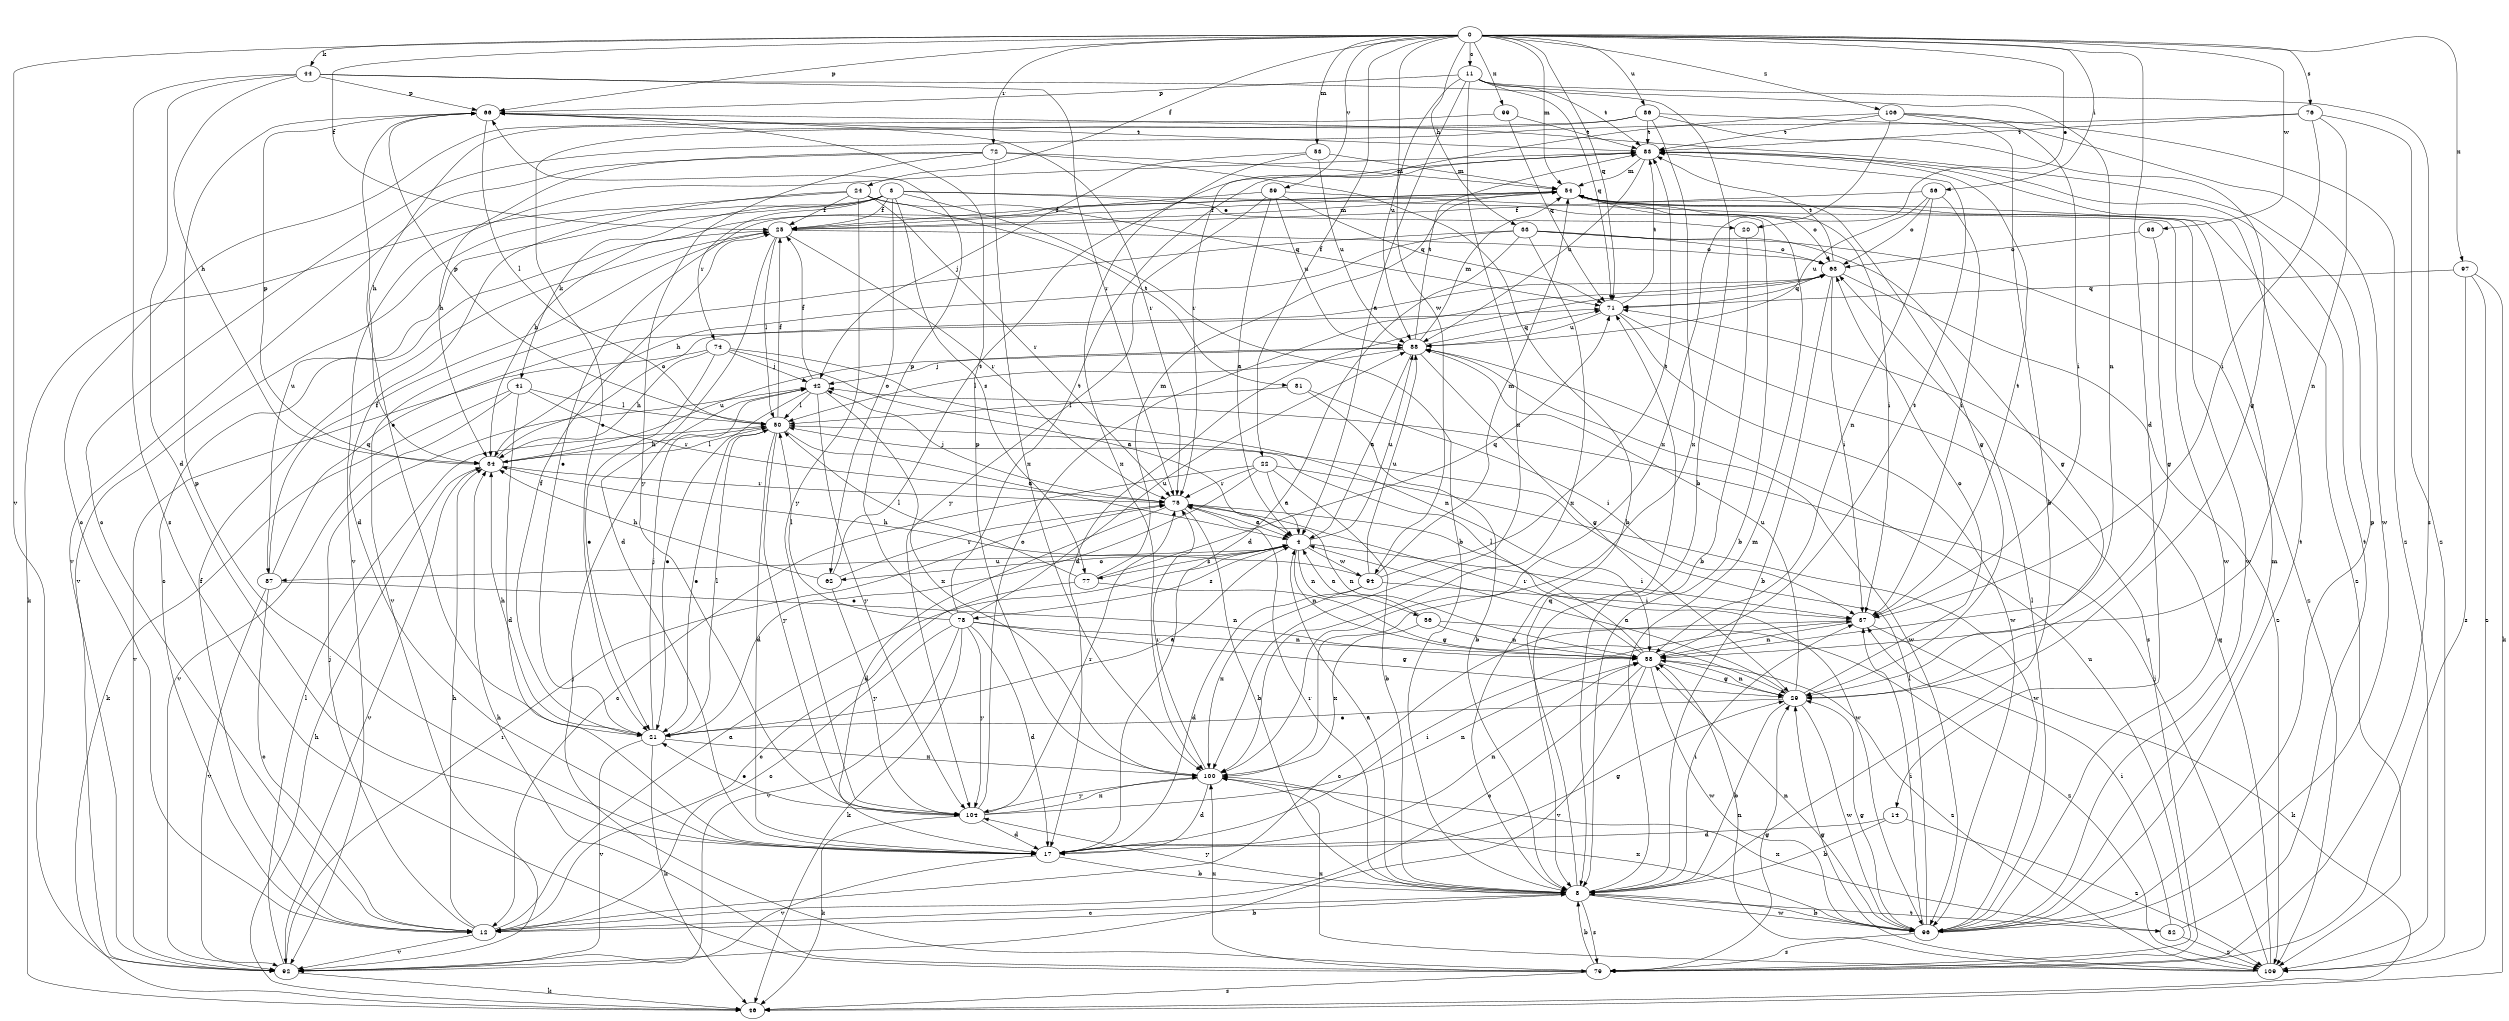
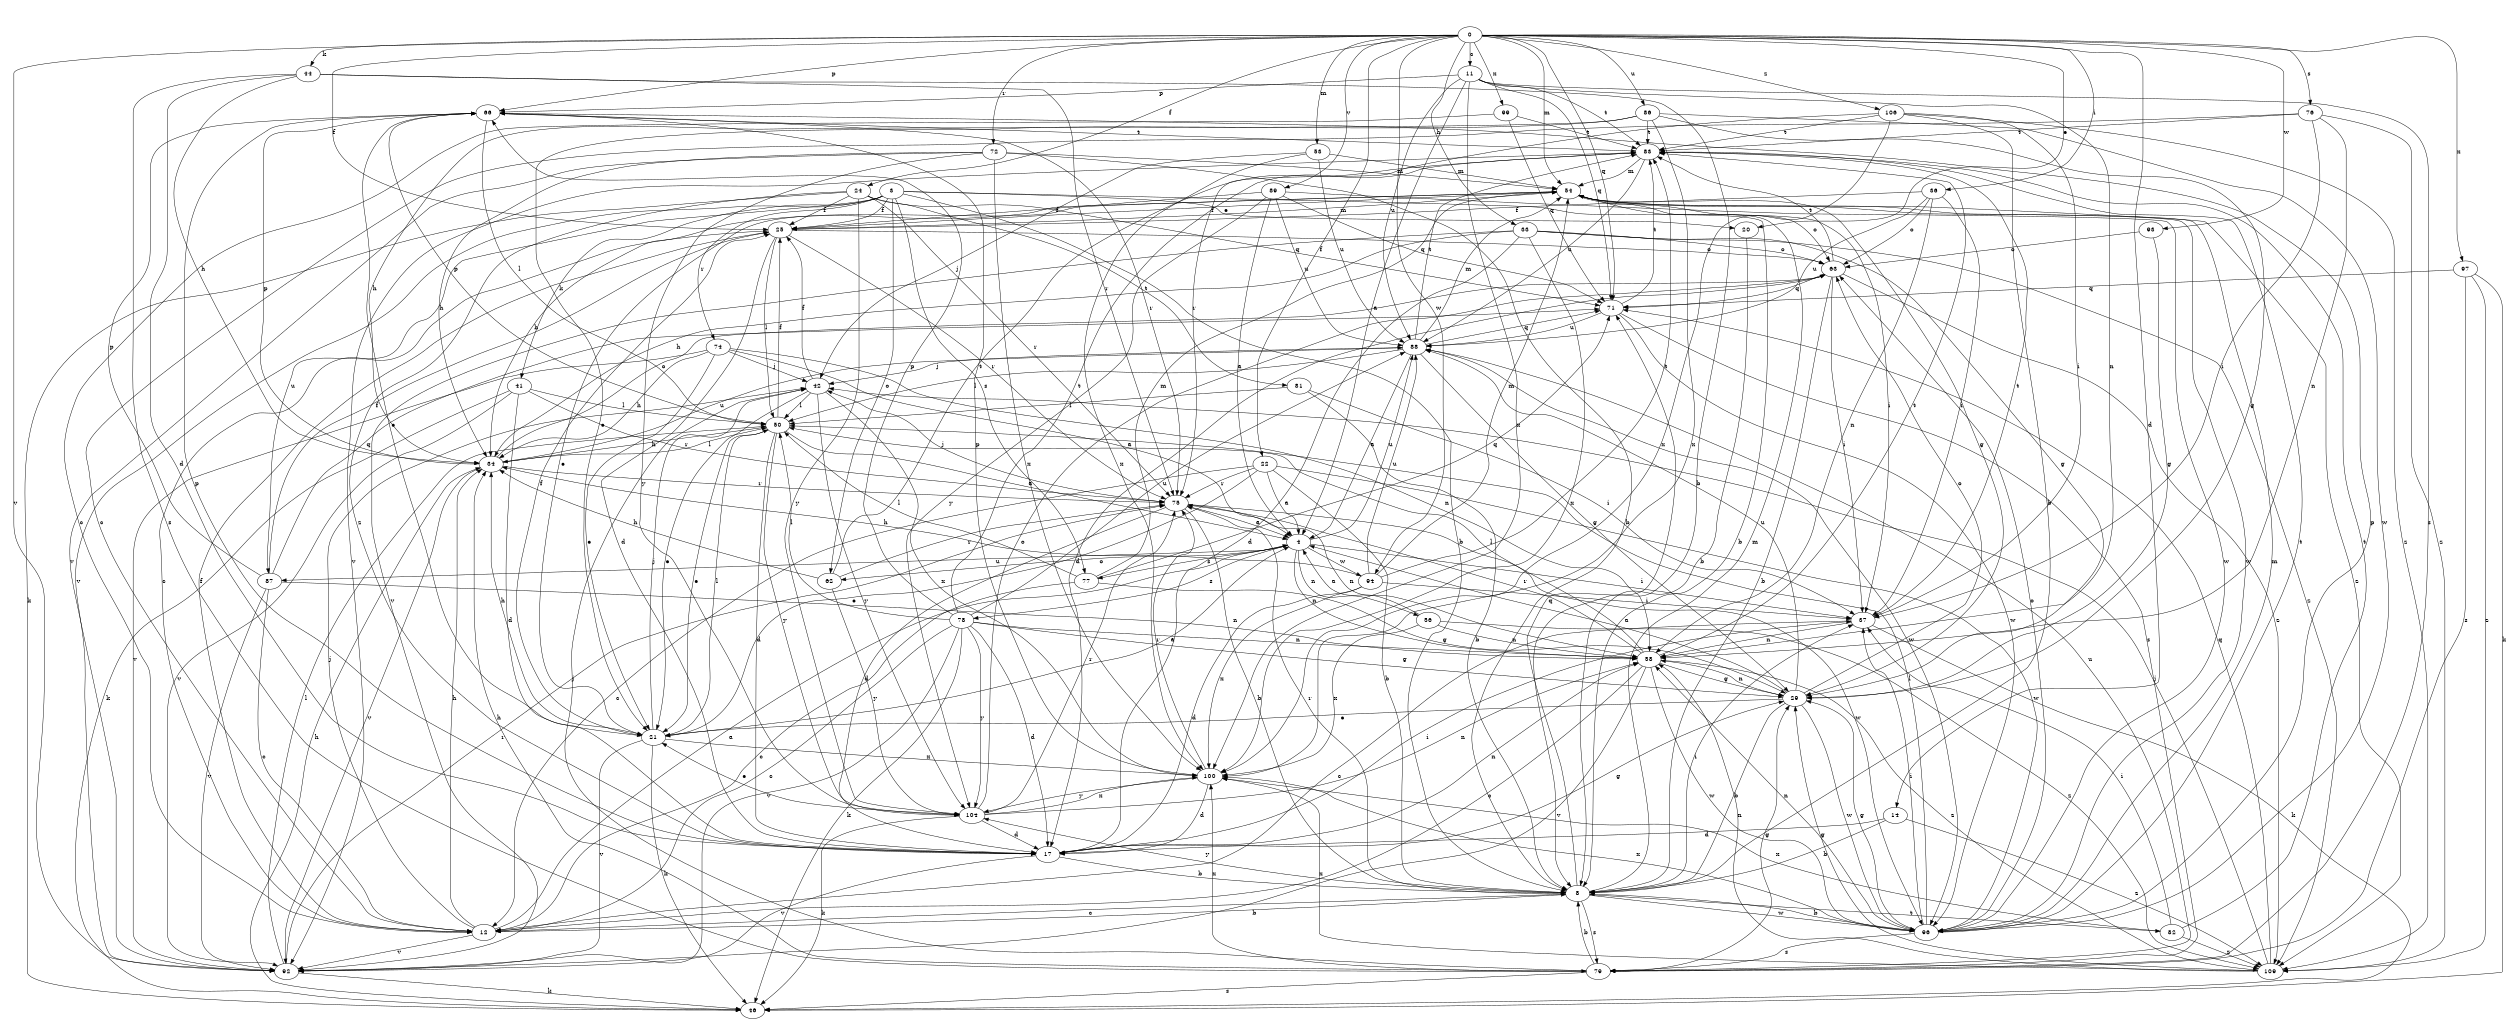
edge "44" -> "66": now "87" -> "66"
edge "24" -> "17": label "d" -> "z"
edge "96" -> "63": label "l" -> "o"
edge "8" -> "4": removed, label "a"
